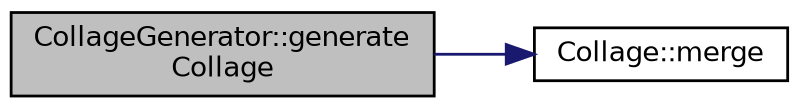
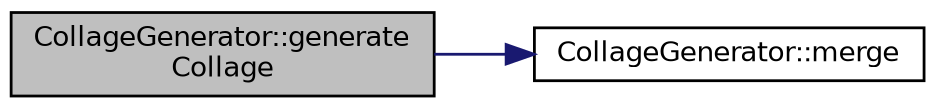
node "Collage::merge": label "Collage::merge" -> "CollageGenerator::merge"
